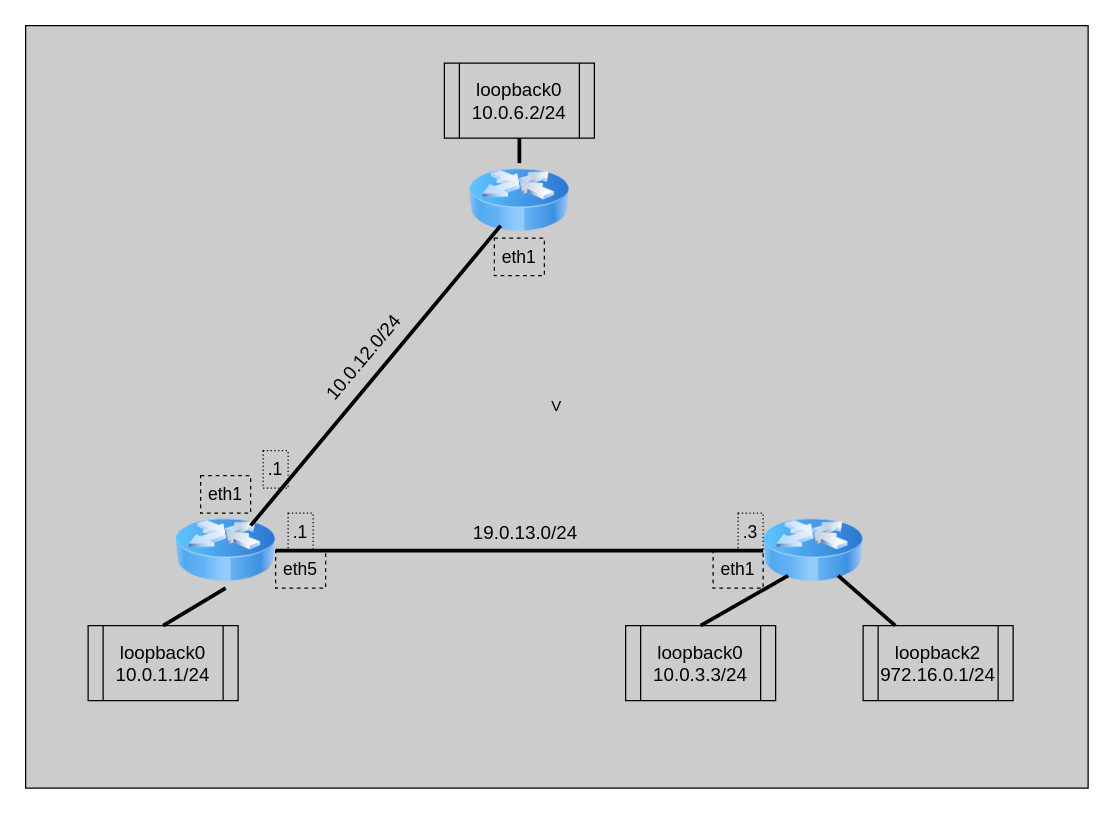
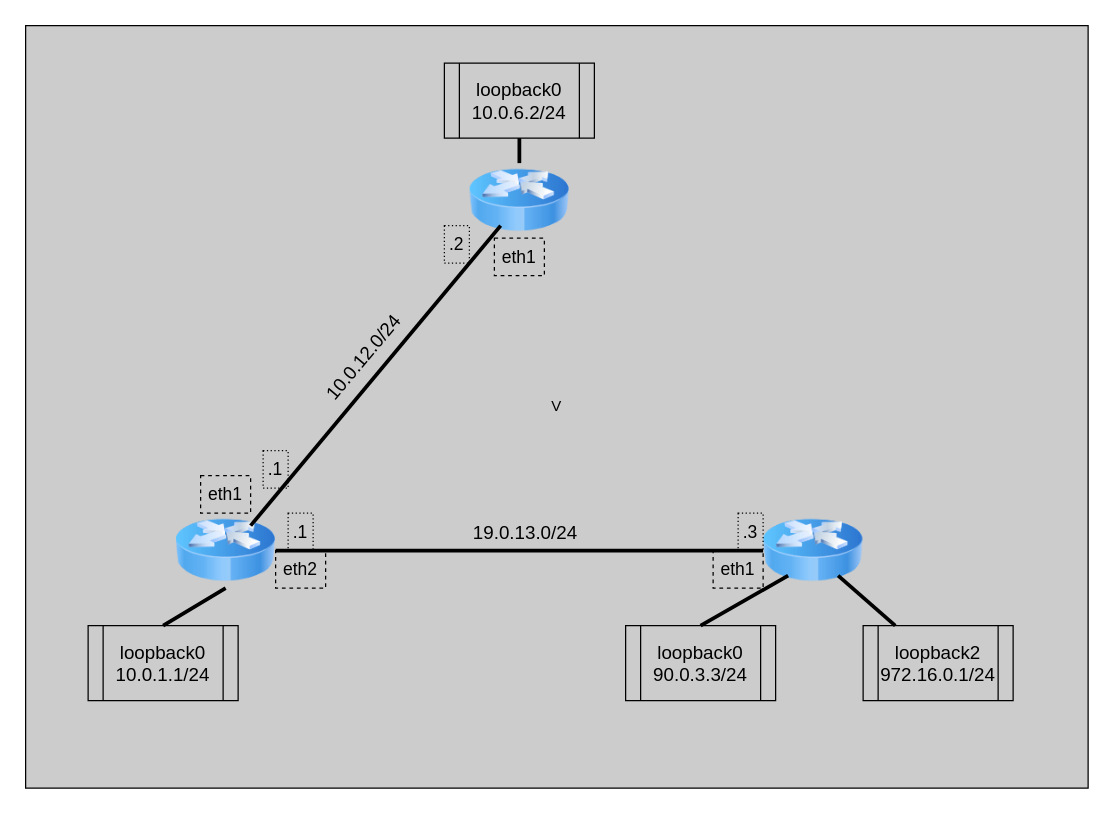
node ".2": added
node "eth5": label "eth5" -> "eth2"
node "loopback0 10.0.3.3/24": label "loopback0 10.0.3.3/24" -> "loopback0 90.0.3.3/24"
